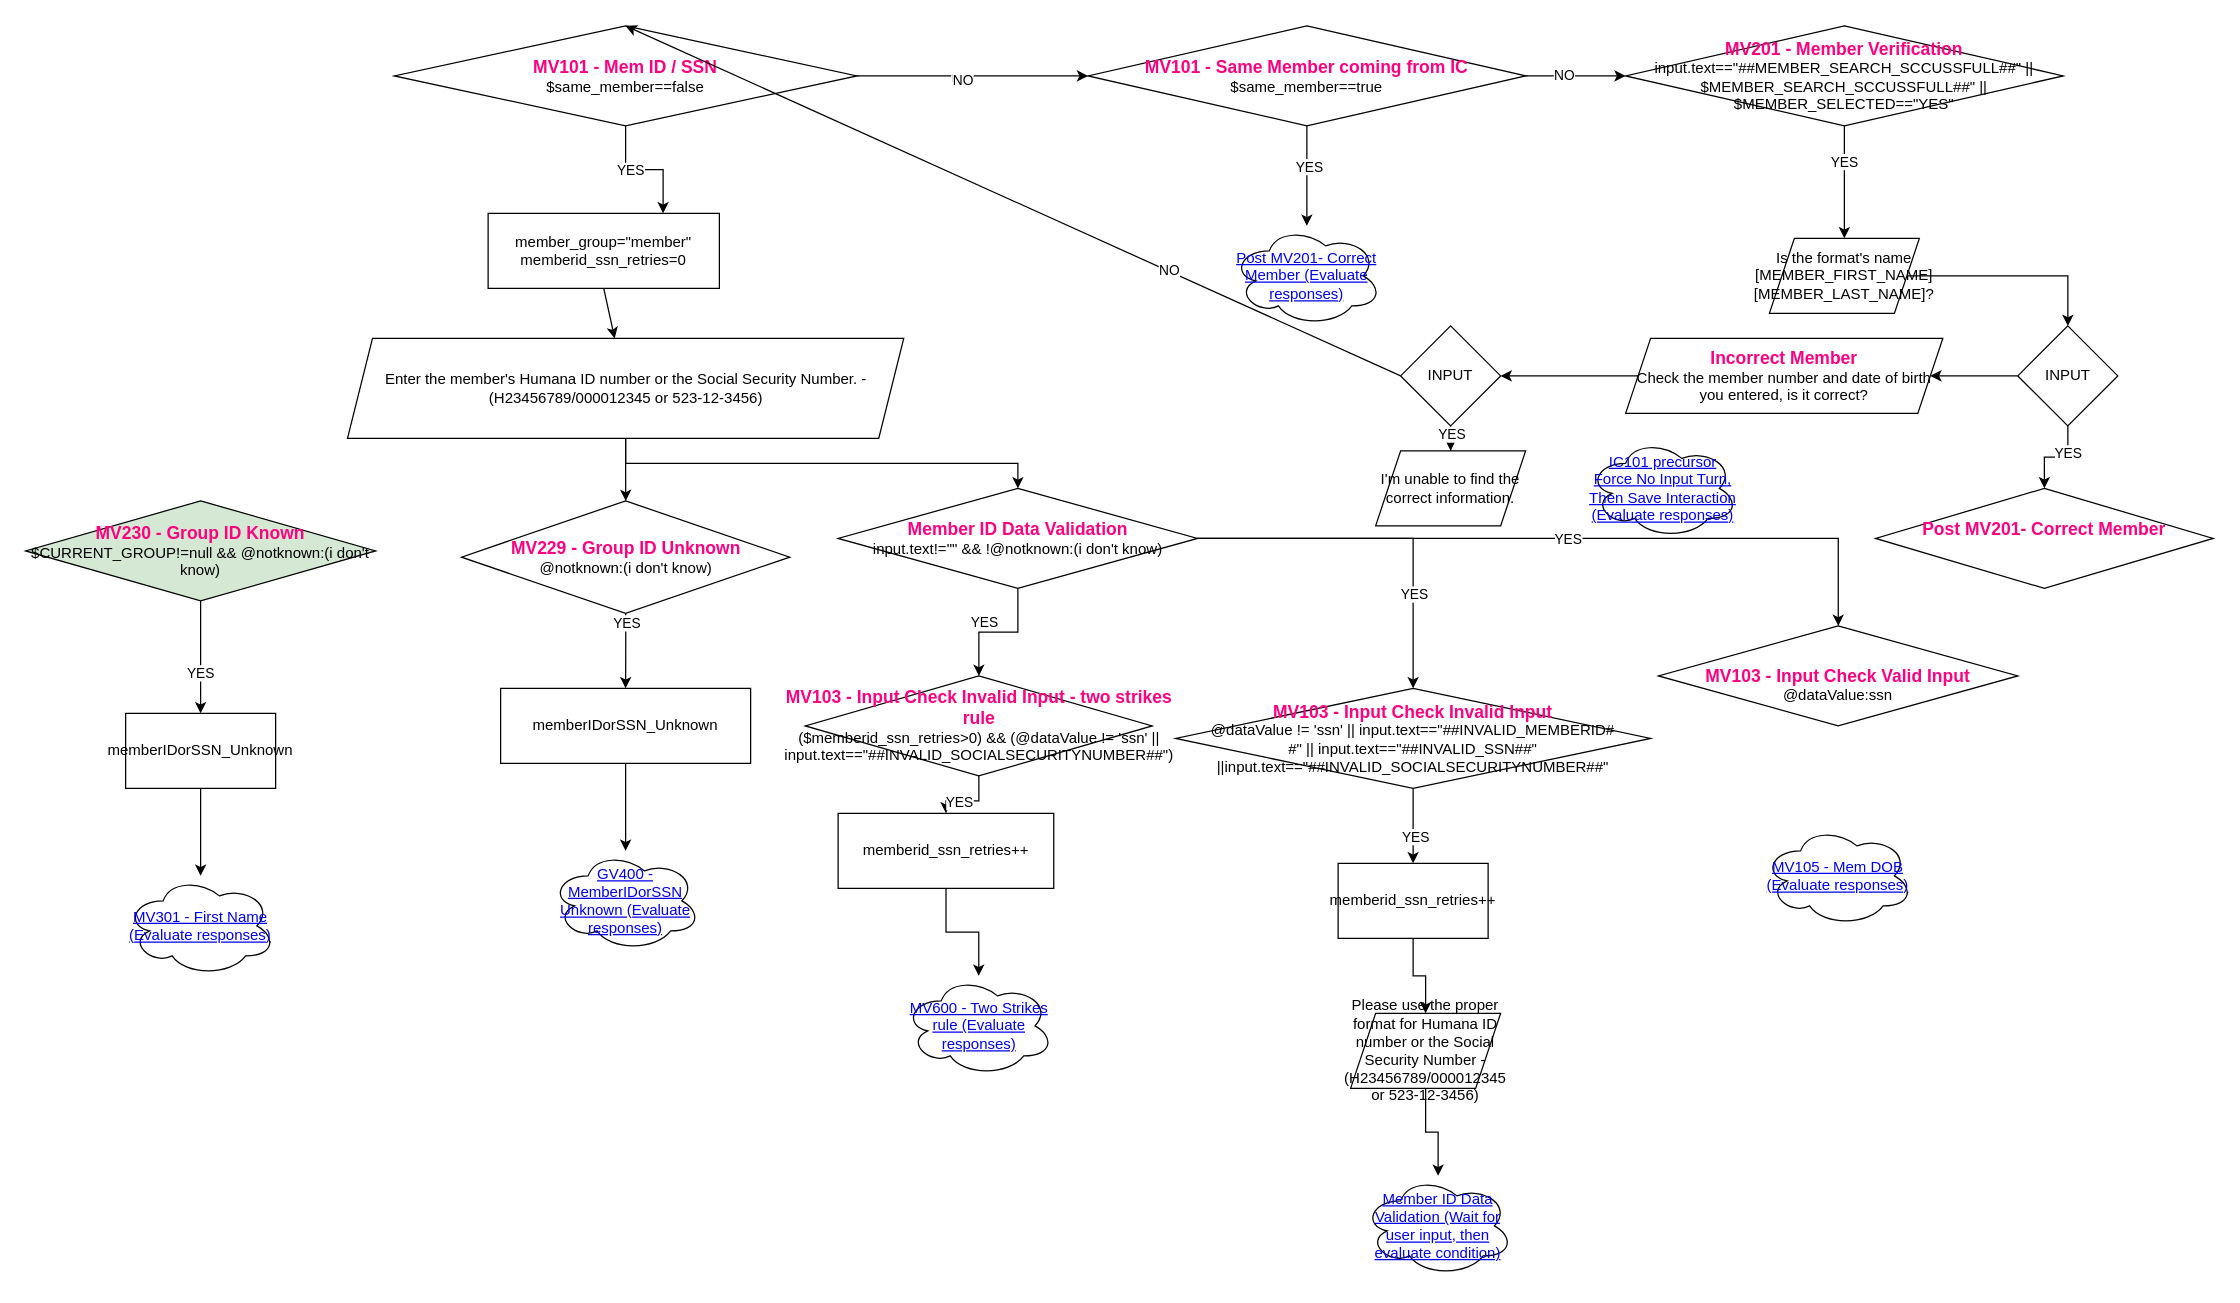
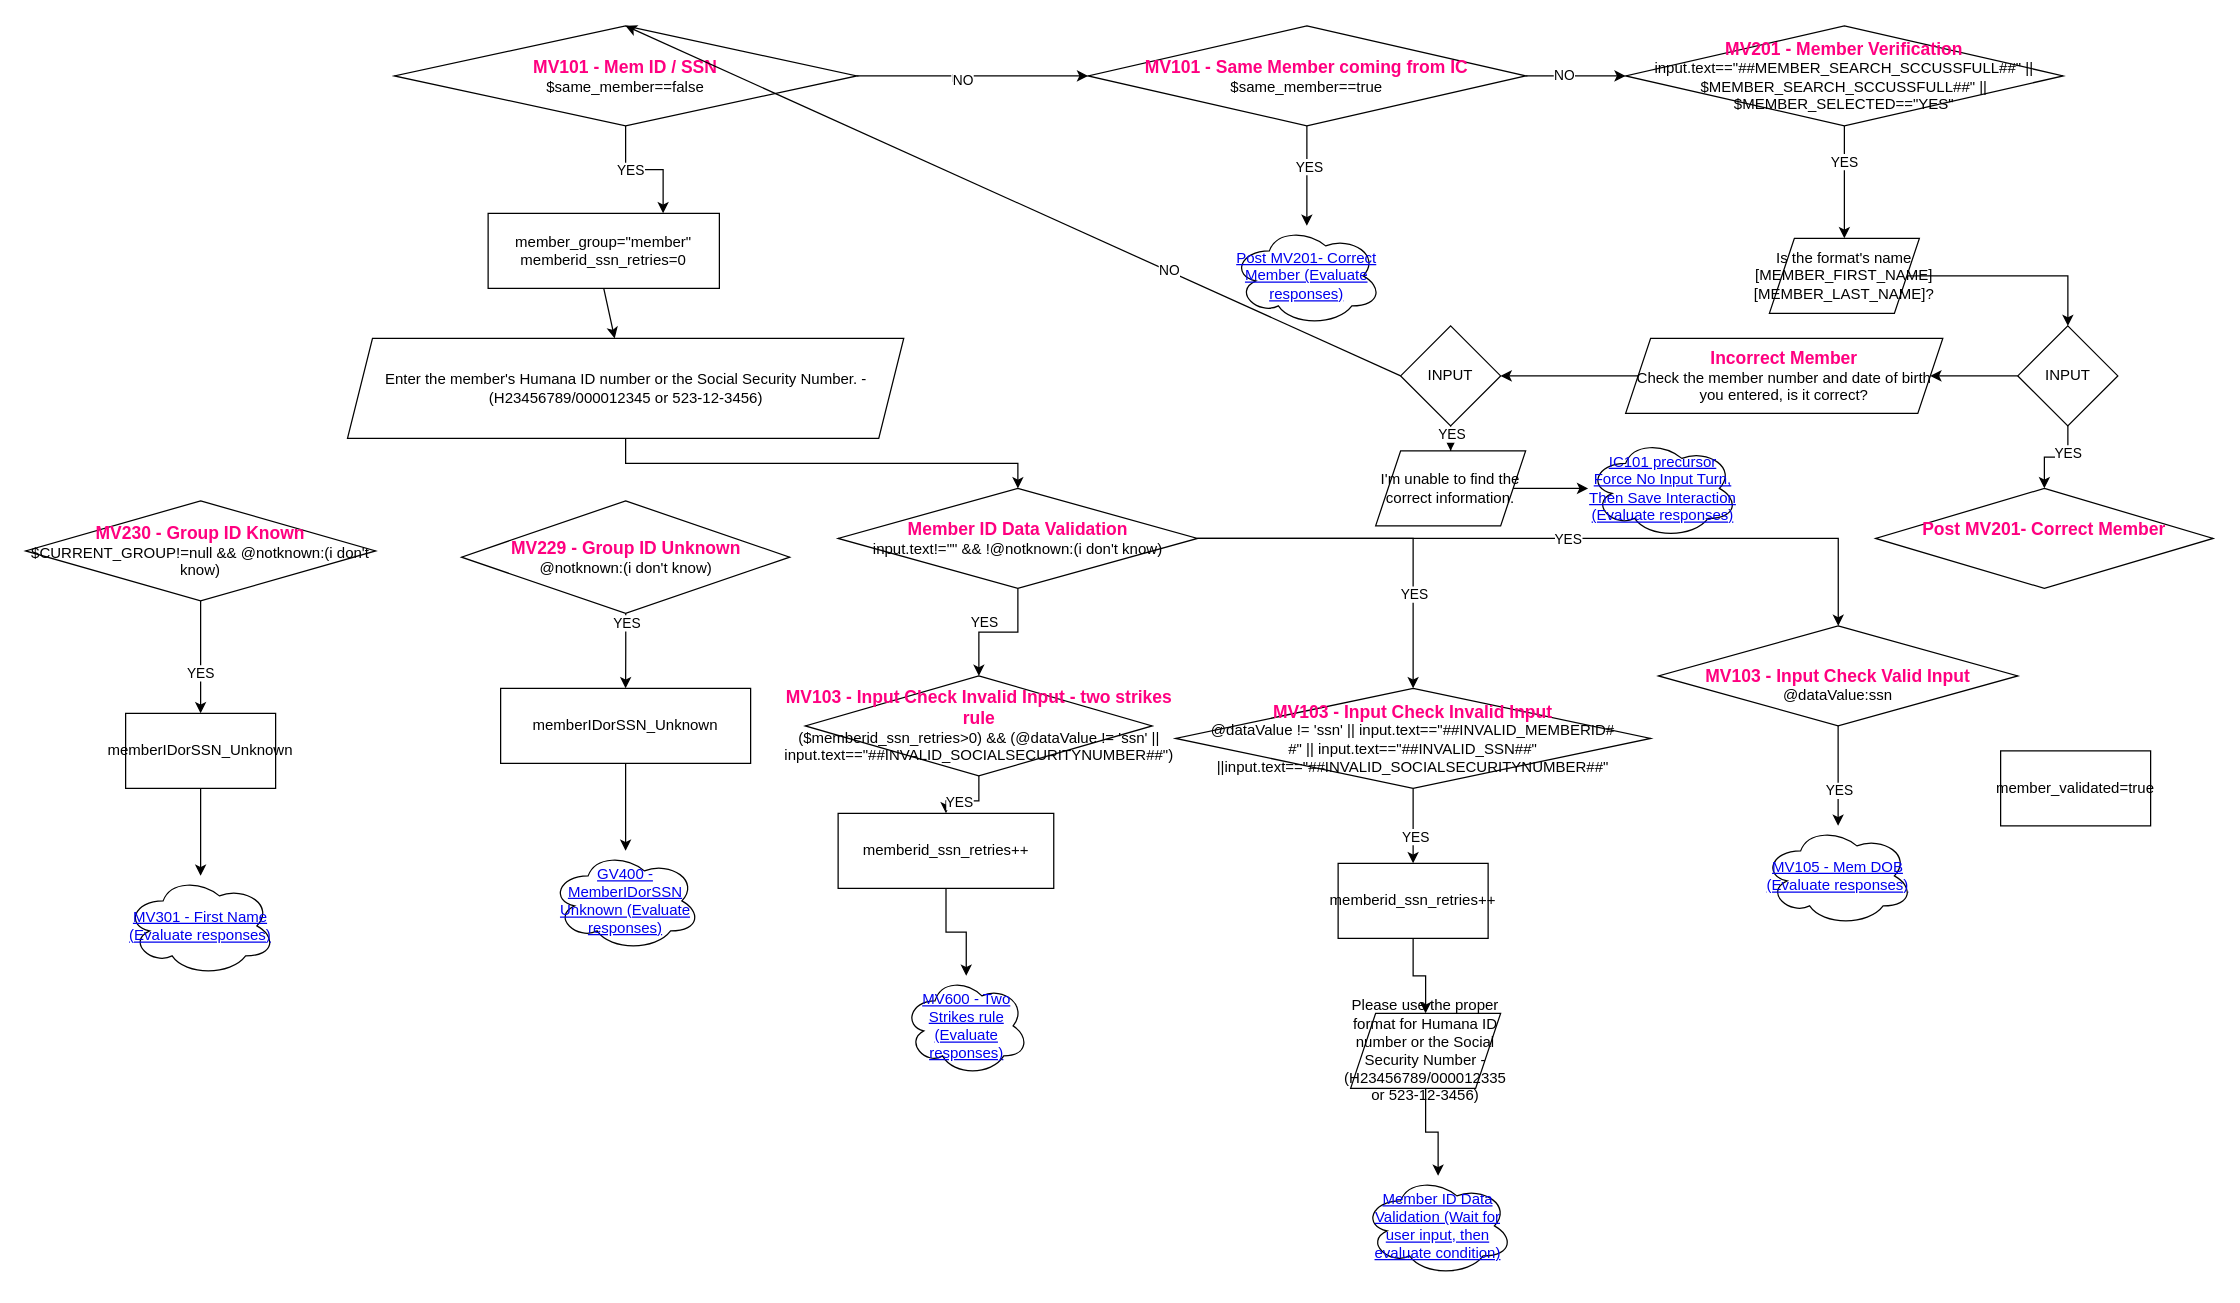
edge "Enter the member's Humana ID number or the Social Security Number. - (H23456789/000012345 or 523-12-3456)" -> "MV229 - Group ID Unknown @notknown:(i don't know)": removed
edge "I'm unable to find the correct information." -> "IC101 precursor Force No Input Turn, Then Save Interaction (Evaluate responses)": added
node "MV230 - Group ID Known $CURRENT_GROUP!=null && @notknown:(i don't know)": fillcolor #d5e8d4 -> #ffffff
edge "MV103 - Input Check Valid Input @dataValue:ssn" -> "MV105 - Mem DOB (Evaluate responses)": added, label "YES"
node "member_validated=true": added
node "MV600 - Two Strikes rule (Evaluate responses)": size 150x100 -> 125x100
node "Please use the proper format for Humana ID number or the Social Security Number - (H23456789/000012345 or 523-12-3456)": label "Please use the proper format for Humana ID number or the Social Security Number - (H23456789/000012345 or 523-12-3456)" -> "Please use the proper format for Humana ID number or the Social Security Number - (H23456789/000012335 or 523-12-3456)"
